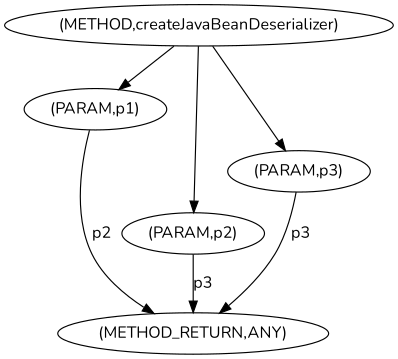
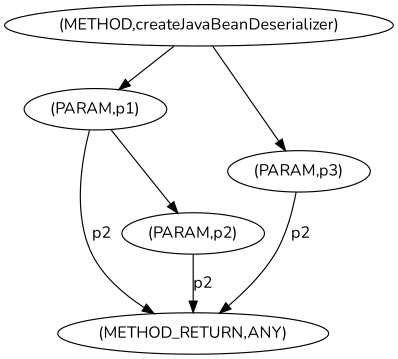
edge "(METHOD,createJavaBeanDeserializer)" -> "(PARAM,p2)": now "(PARAM,p1)" -> "(PARAM,p2)"
edge "(PARAM,p3)" -> "(METHOD_RETURN,ANY)": label "p3" -> "p2"
edge "(PARAM,p2)" -> "(METHOD_RETURN,ANY)": label "p3" -> "p2"
